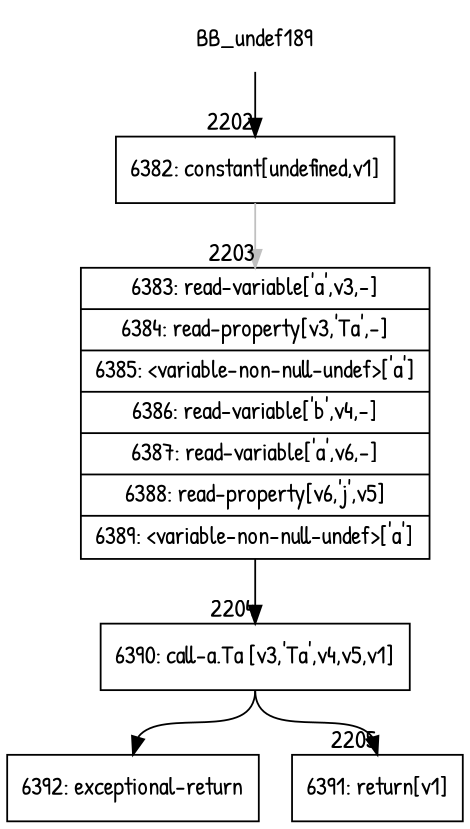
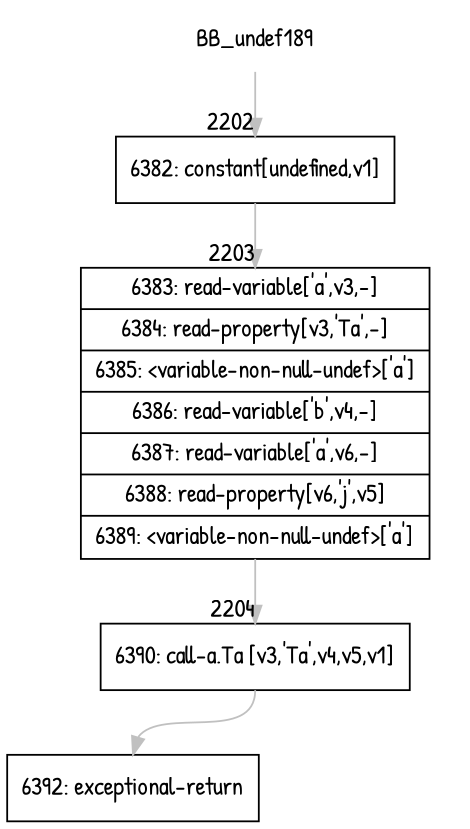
edge "BB_undef189" -> "6382: constant[undefined,v1]": color black -> gray
edge "6383: read-variable['a',v3,-]" -> "6390: call-a.Ta [v3,'Ta',v4,v5,v1]": color black -> gray
edge "6390: call-a.Ta [v3,'Ta',v4,v5,v1]" -> "6392: exceptional-return": color black -> gray
node "6391: return[v1]": removed
